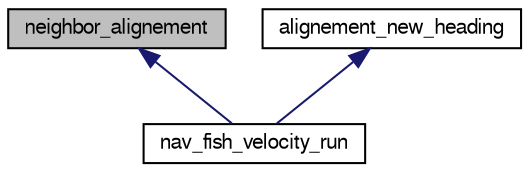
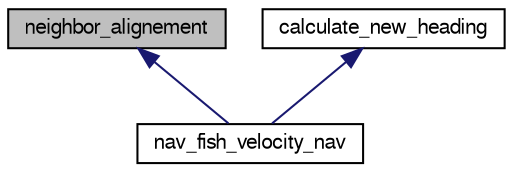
node "alignement_new_heading": label "alignement_new_heading" -> "calculate_new_heading"
node "nav_fish_velocity_run": label "nav_fish_velocity_run" -> "nav_fish_velocity_nav"
